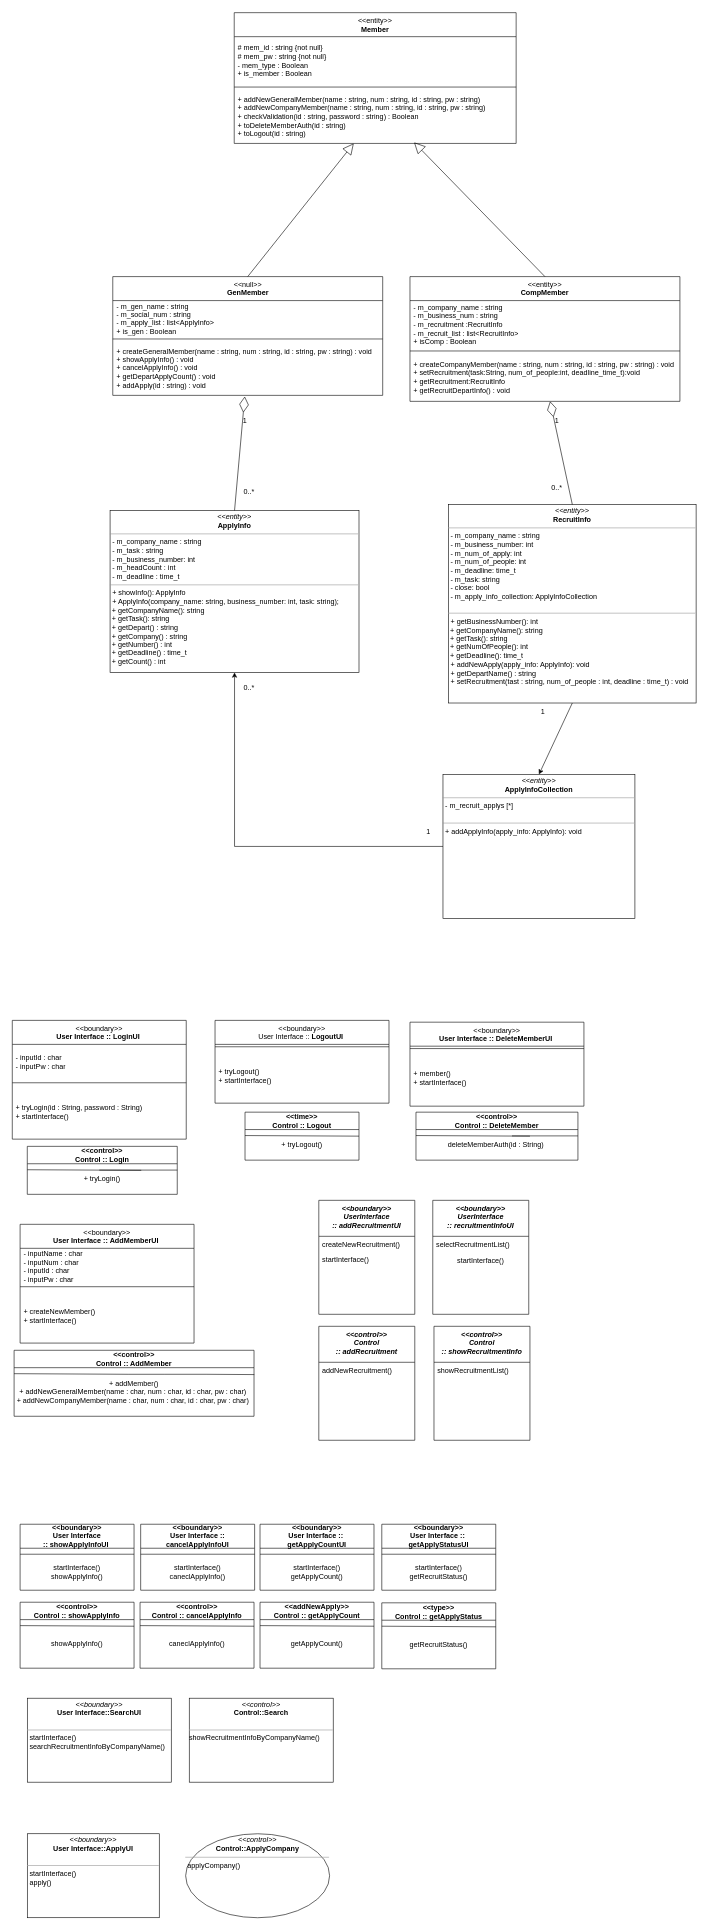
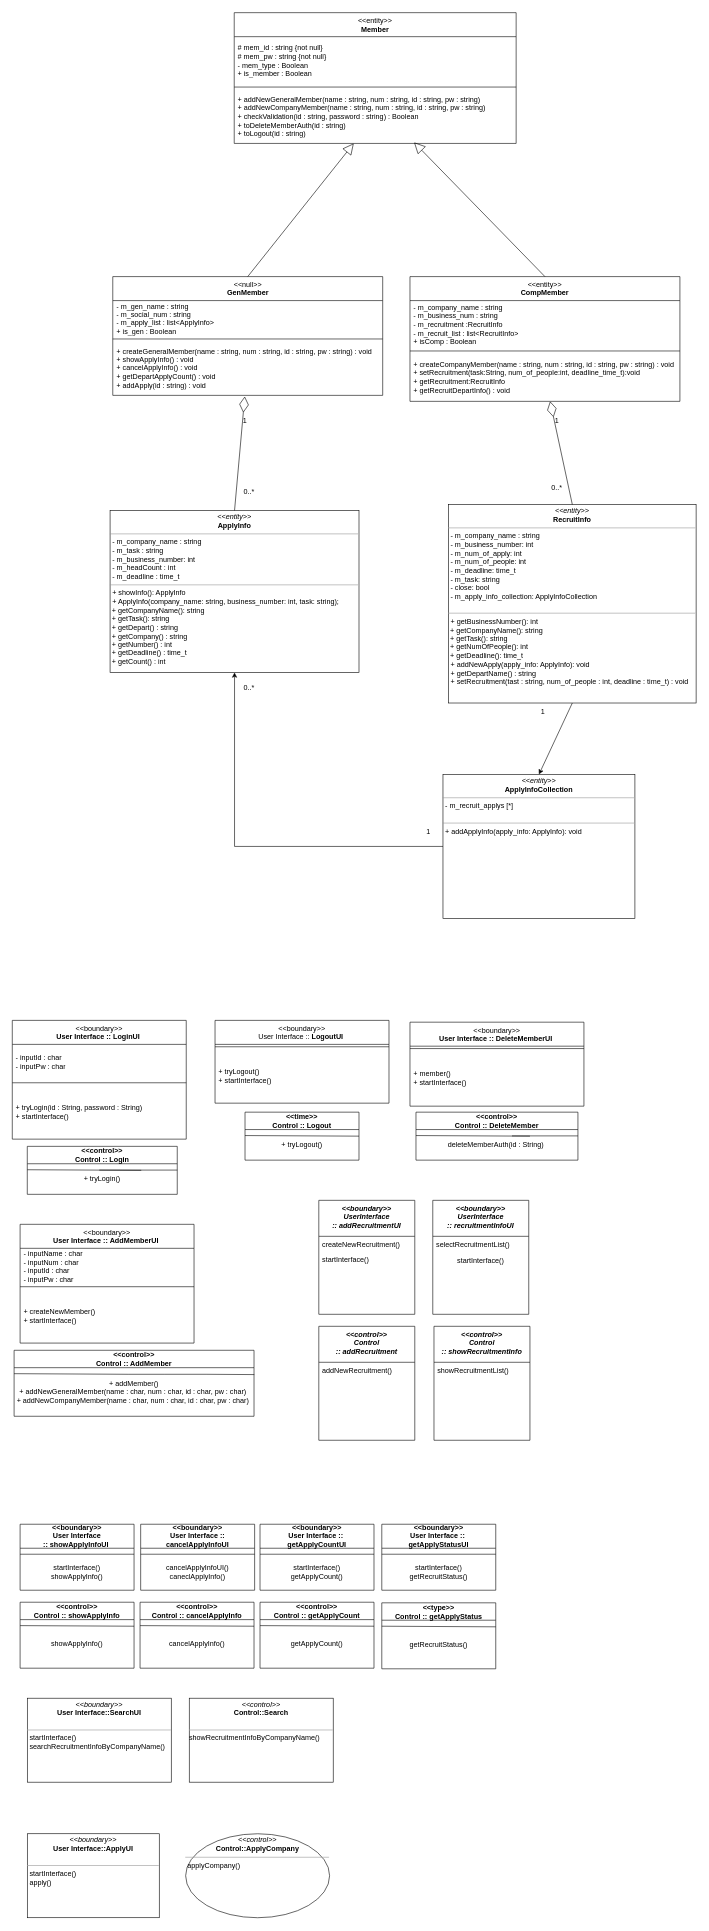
node "startInterface() caneclApplyInfo()": label "startInterface() caneclApplyInfo()" -> "cancelApplyInfoUI() caneclApplyInfo()"
node "<<addNewApply>> Control :: getApplyCount": label "<<addNewApply>> Control :: getApplyCount" -> "<<control>> Control :: getApplyCount"
node "caneclApplyInfo()": label "caneclApplyInfo()" -> "cancelApplyInfo()"
